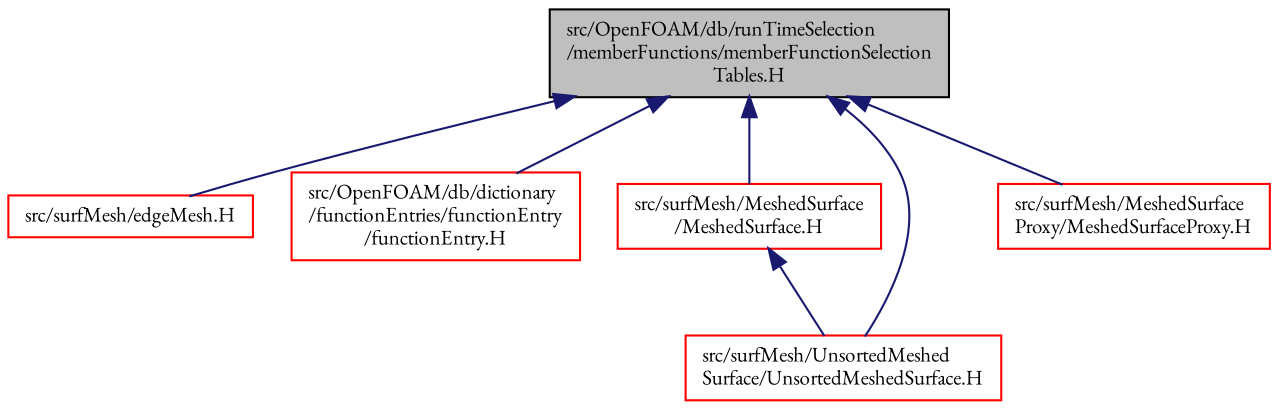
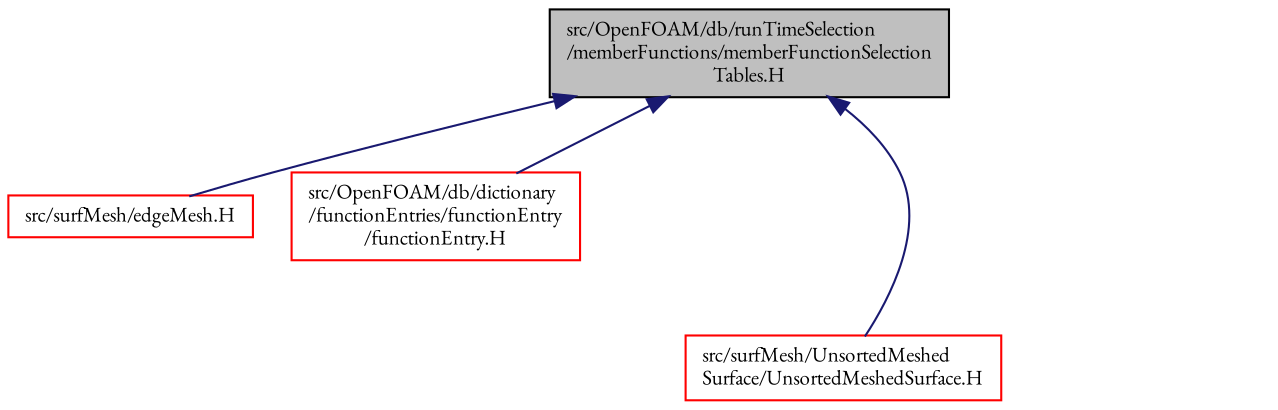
node "src/surfMesh/MeshedSurface /MeshedSurface.H": removed
node "src/surfMesh/MeshedSurface Proxy/MeshedSurfaceProxy.H": removed
